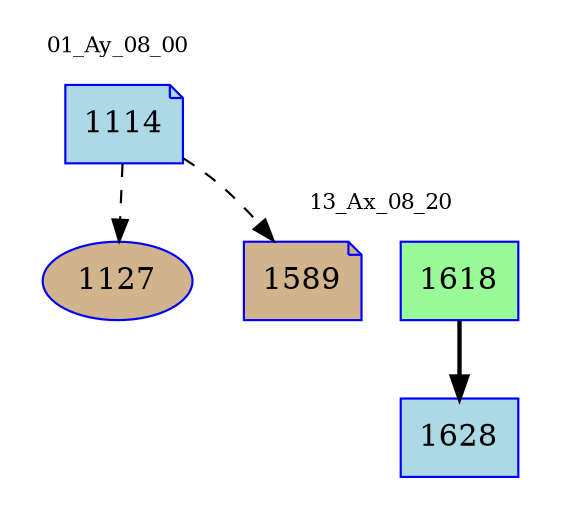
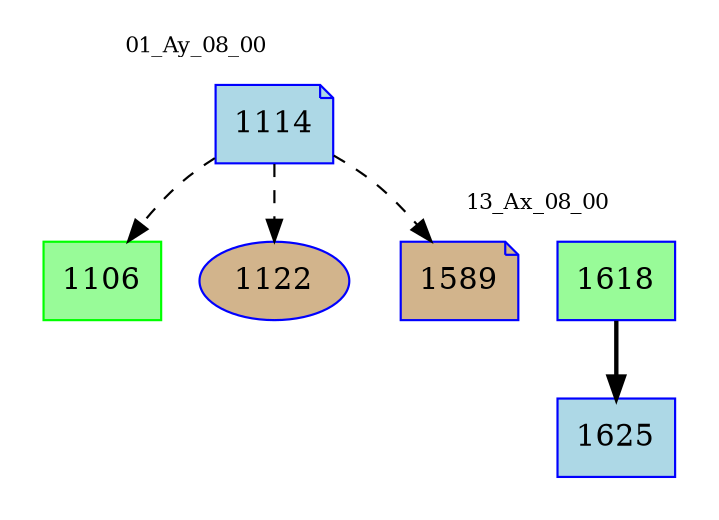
cluster "13_Ax_08_20": label "13_Ax_08_20" -> "13_Ax_08_00"
node "1106": added
node "1127": label "1127" -> "1122"
node "1628": label "1628" -> "1625"
